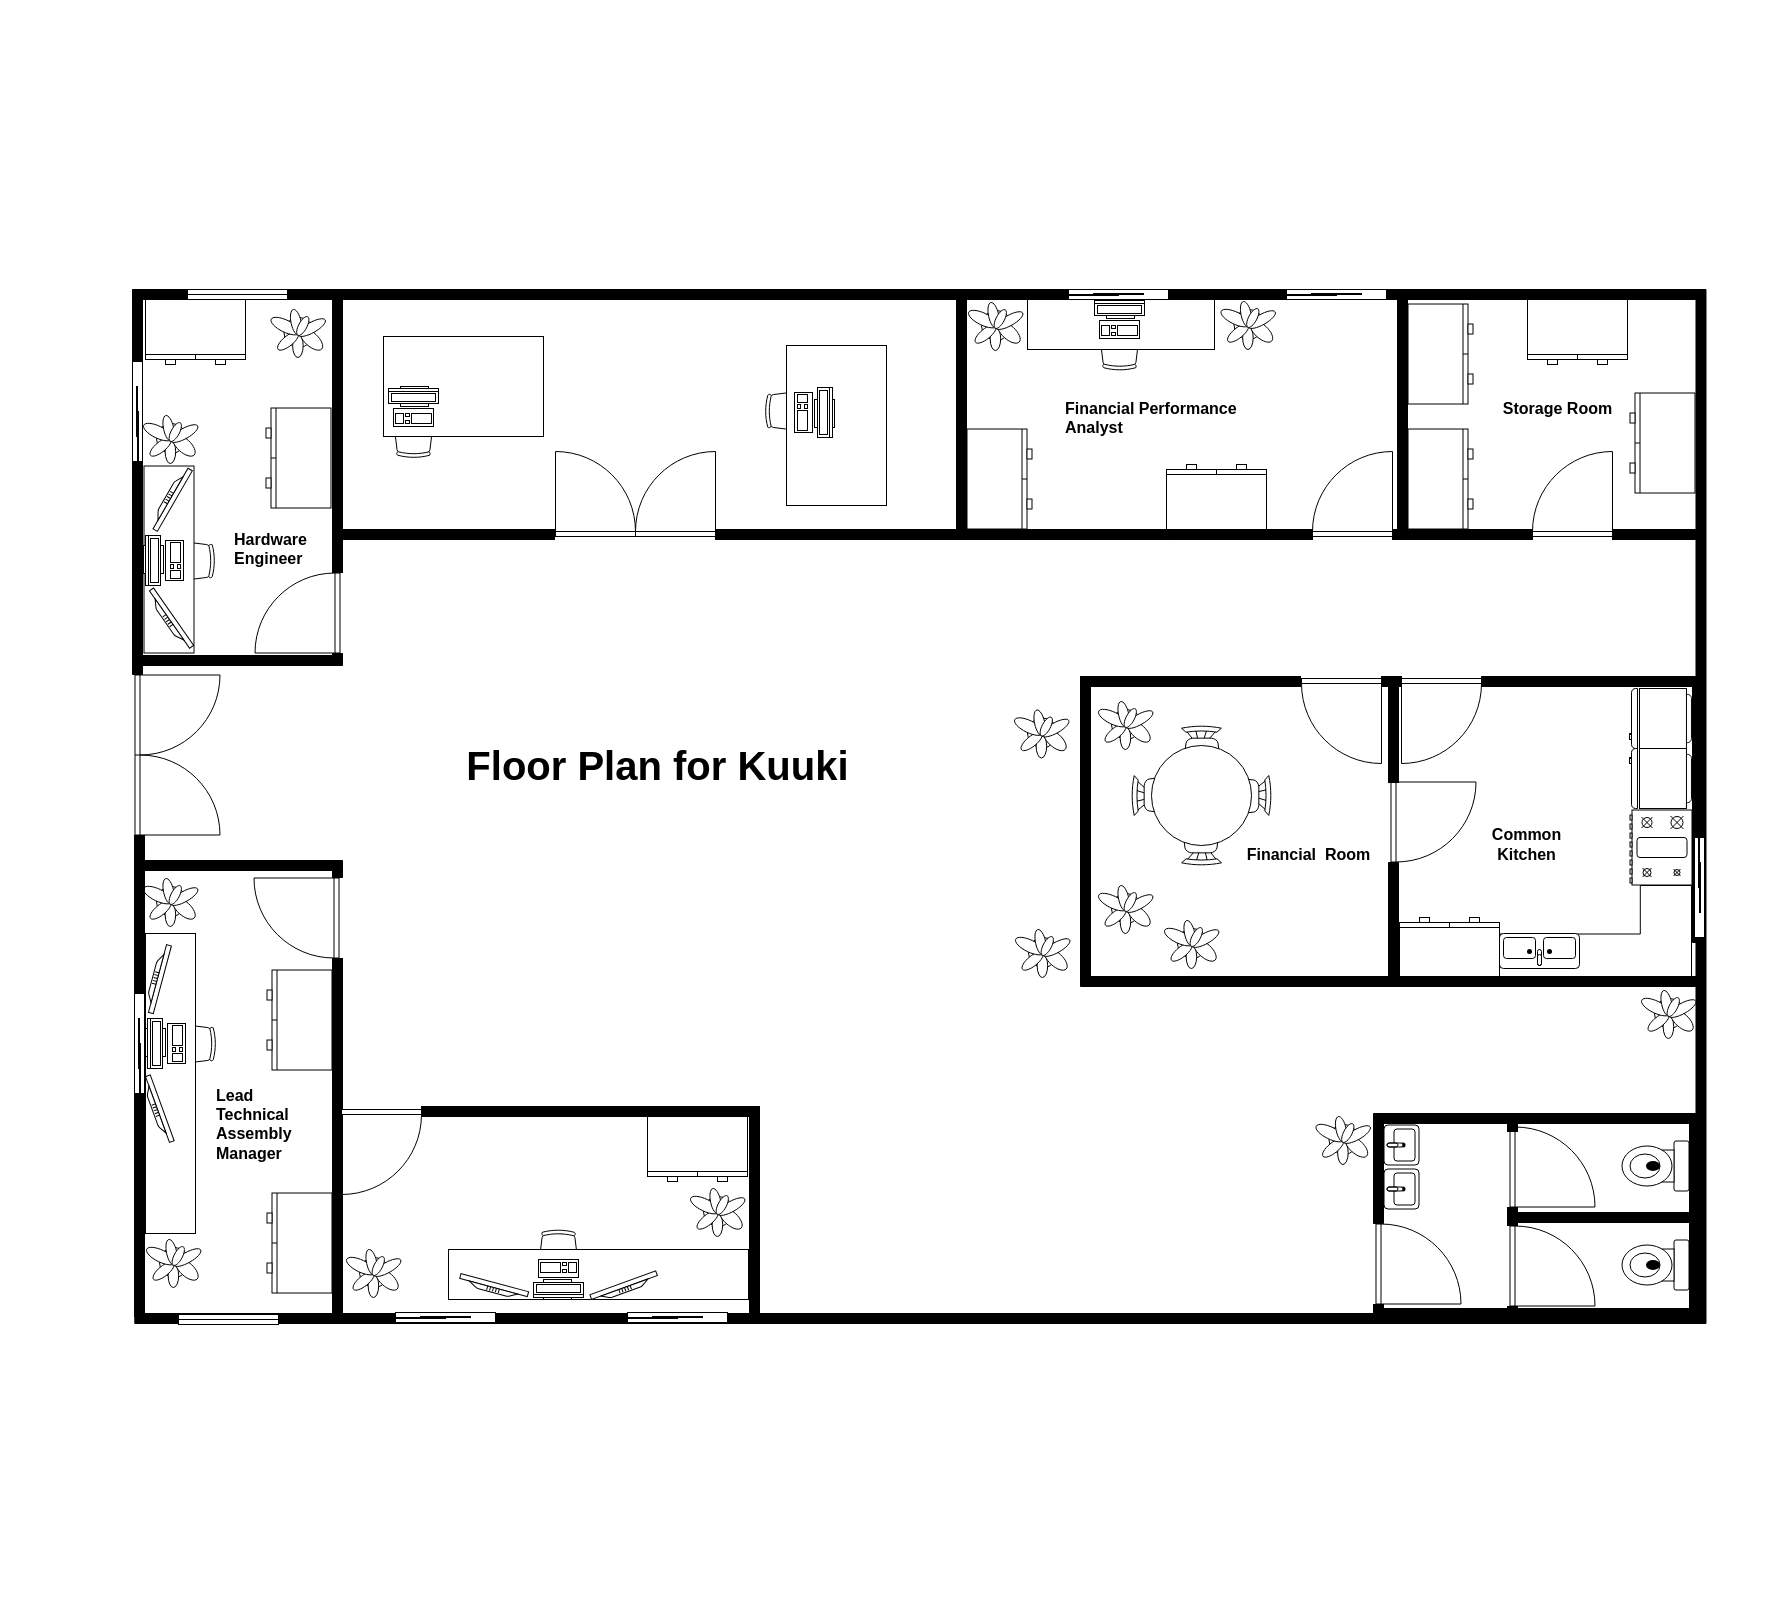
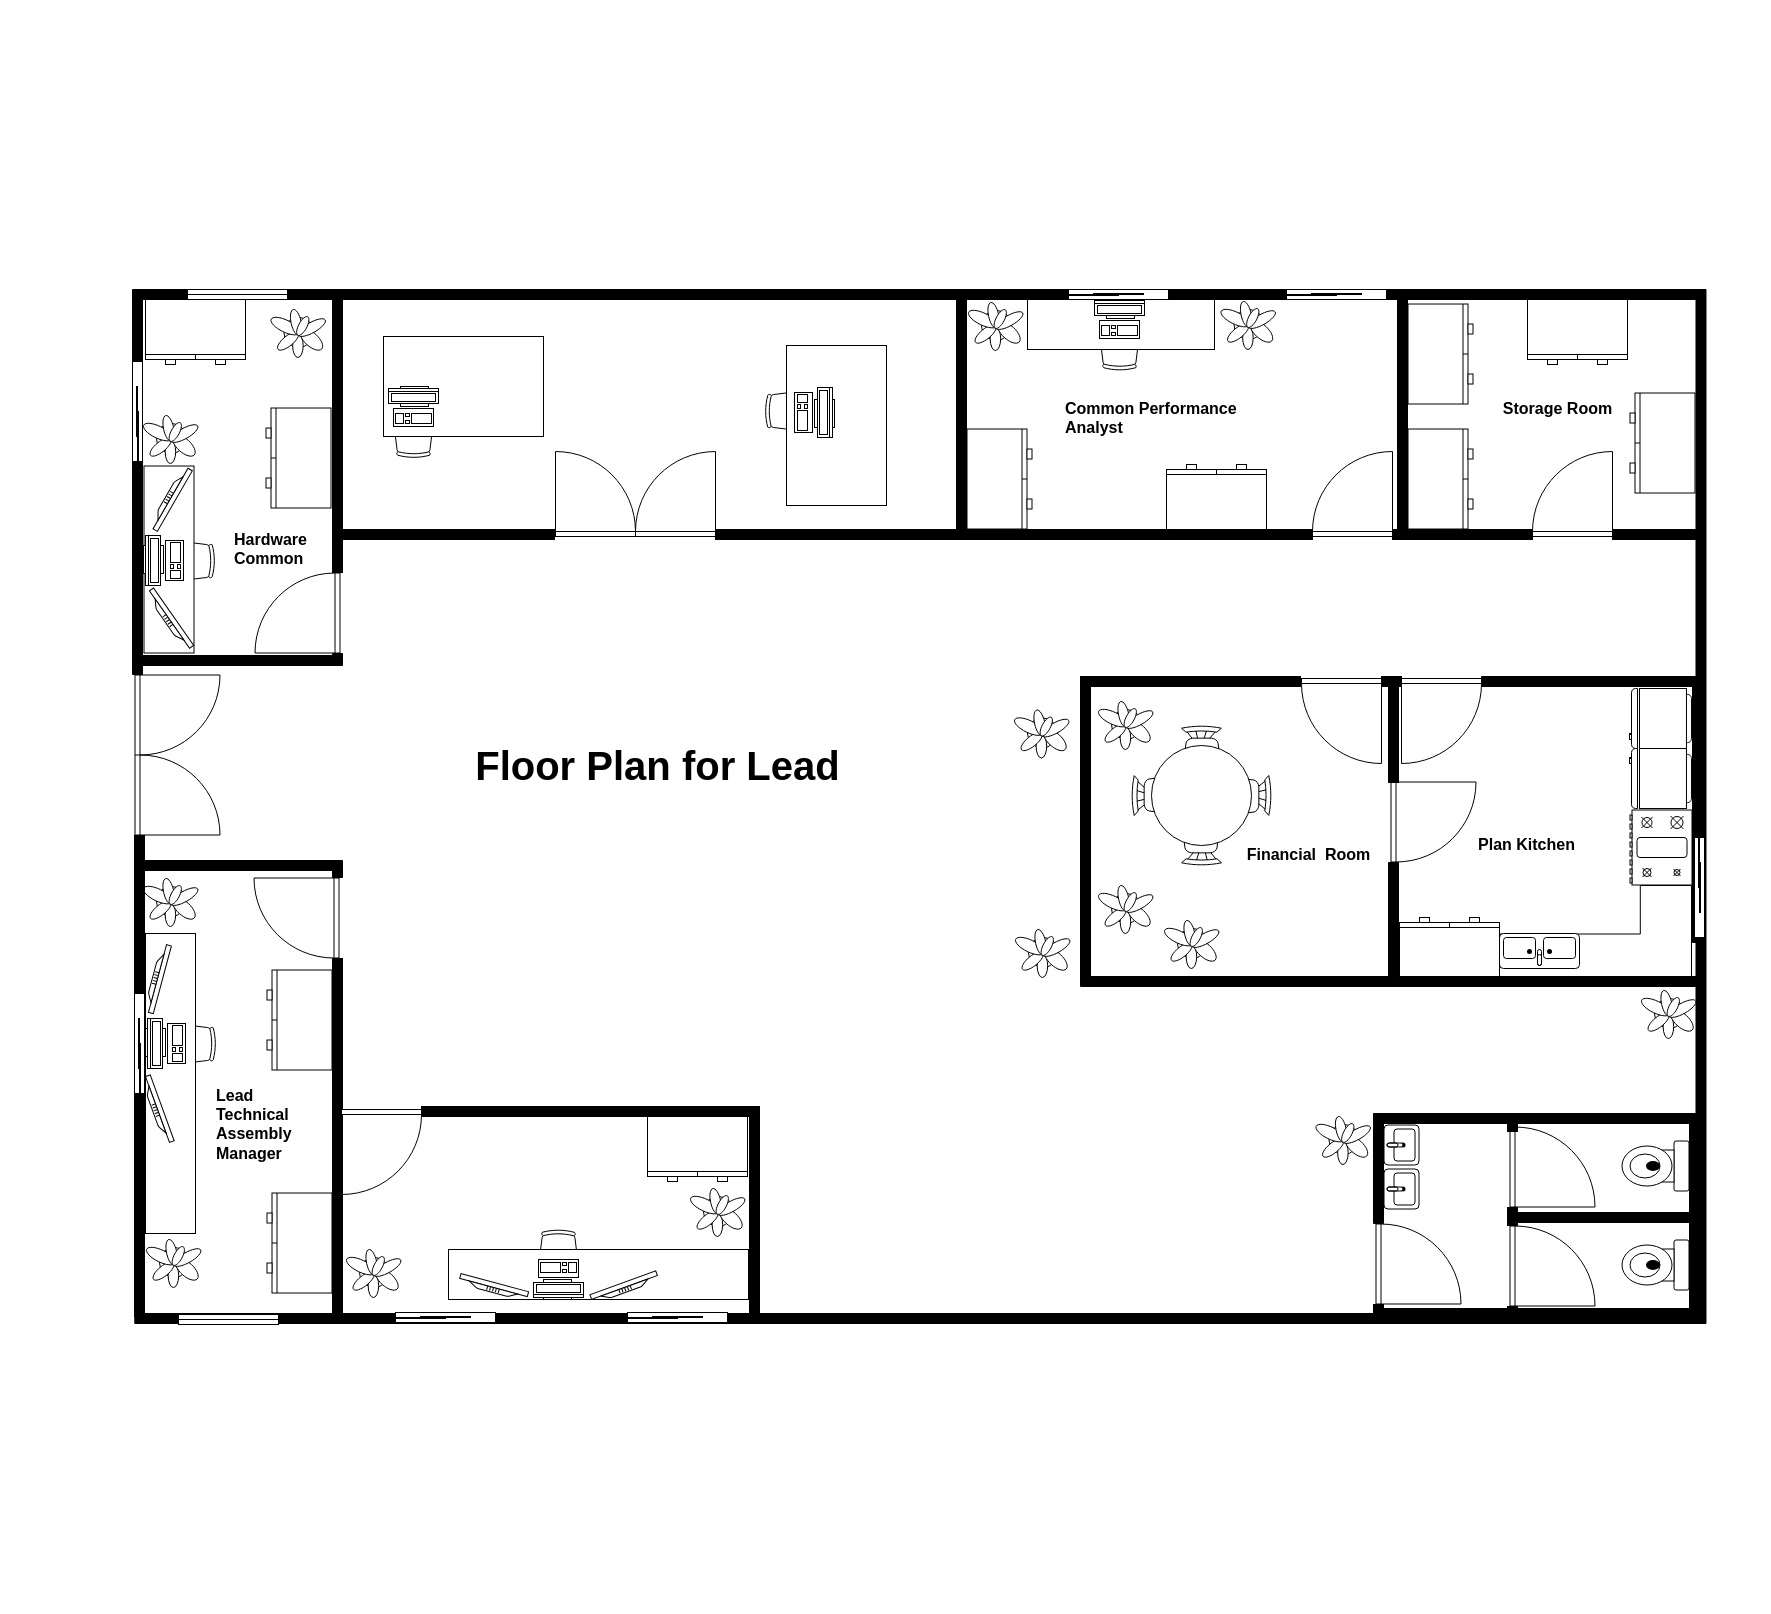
node "Financial Performance Analyst": label "Financial Performance Analyst" -> "Common Performance Analyst"
node "Hardware Engineer": label "Hardware Engineer" -> "Hardware Common"
node "Floor Plan for Kuuki": label "Floor Plan for Kuuki" -> "Floor Plan for Lead"
node "Common Kitchen": label "Common Kitchen" -> "Plan Kitchen"
